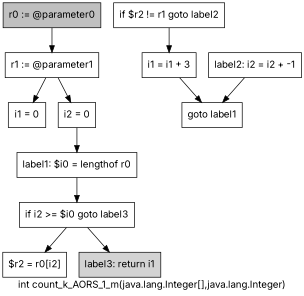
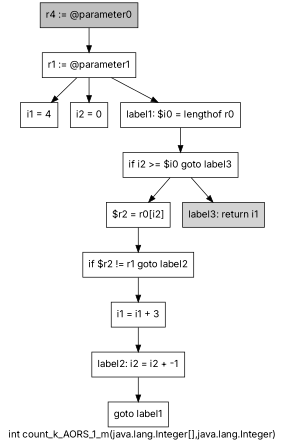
node "r0 := @parameter0": label "r0 := @parameter0" -> "r4 := @parameter0"
edge "i1 = i1 + 3" -> "goto label1": now "i1 = i1 + 3" -> "label2: i2 = i2 + -1"
node "i1 = 0": label "i1 = 0" -> "i1 = 4"
edge "i2 = 0" -> "label1: $i0 = lengthof r0": now "r1 := @parameter1" -> "label1: $i0 = lengthof r0"
edge "$r2 = r0[i2]" -> "if $r2 != r1 goto label2": added
